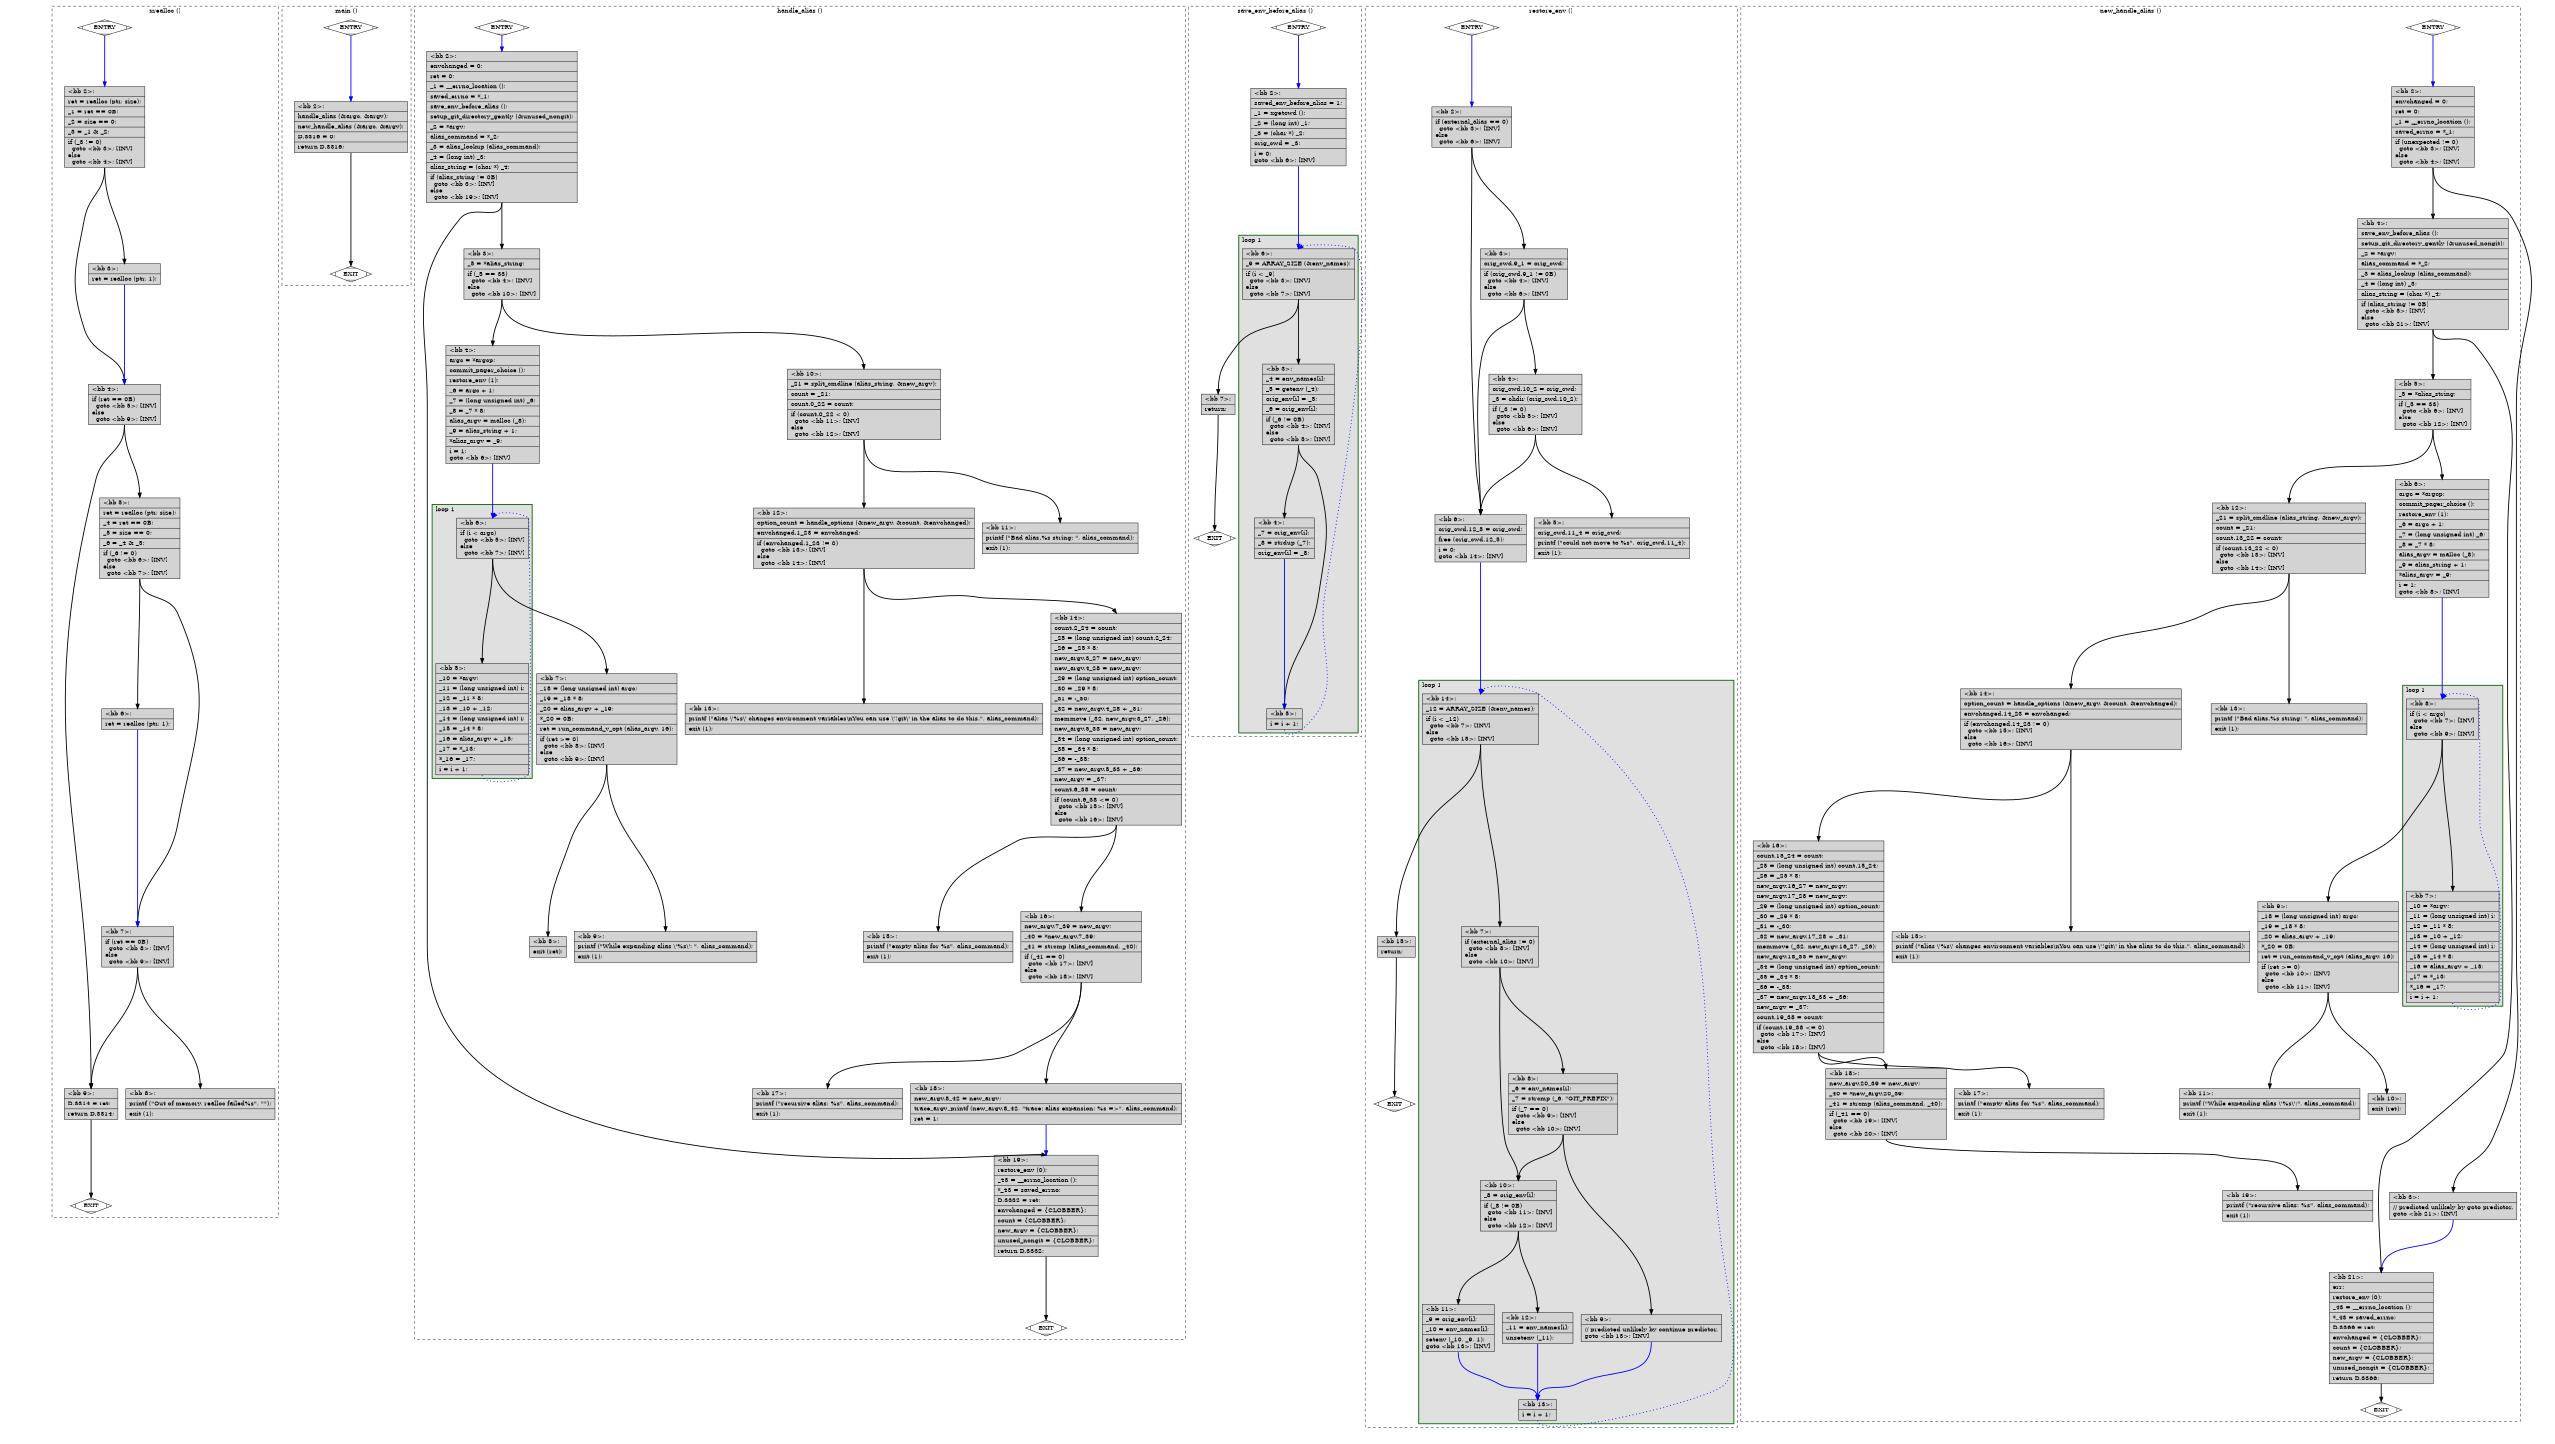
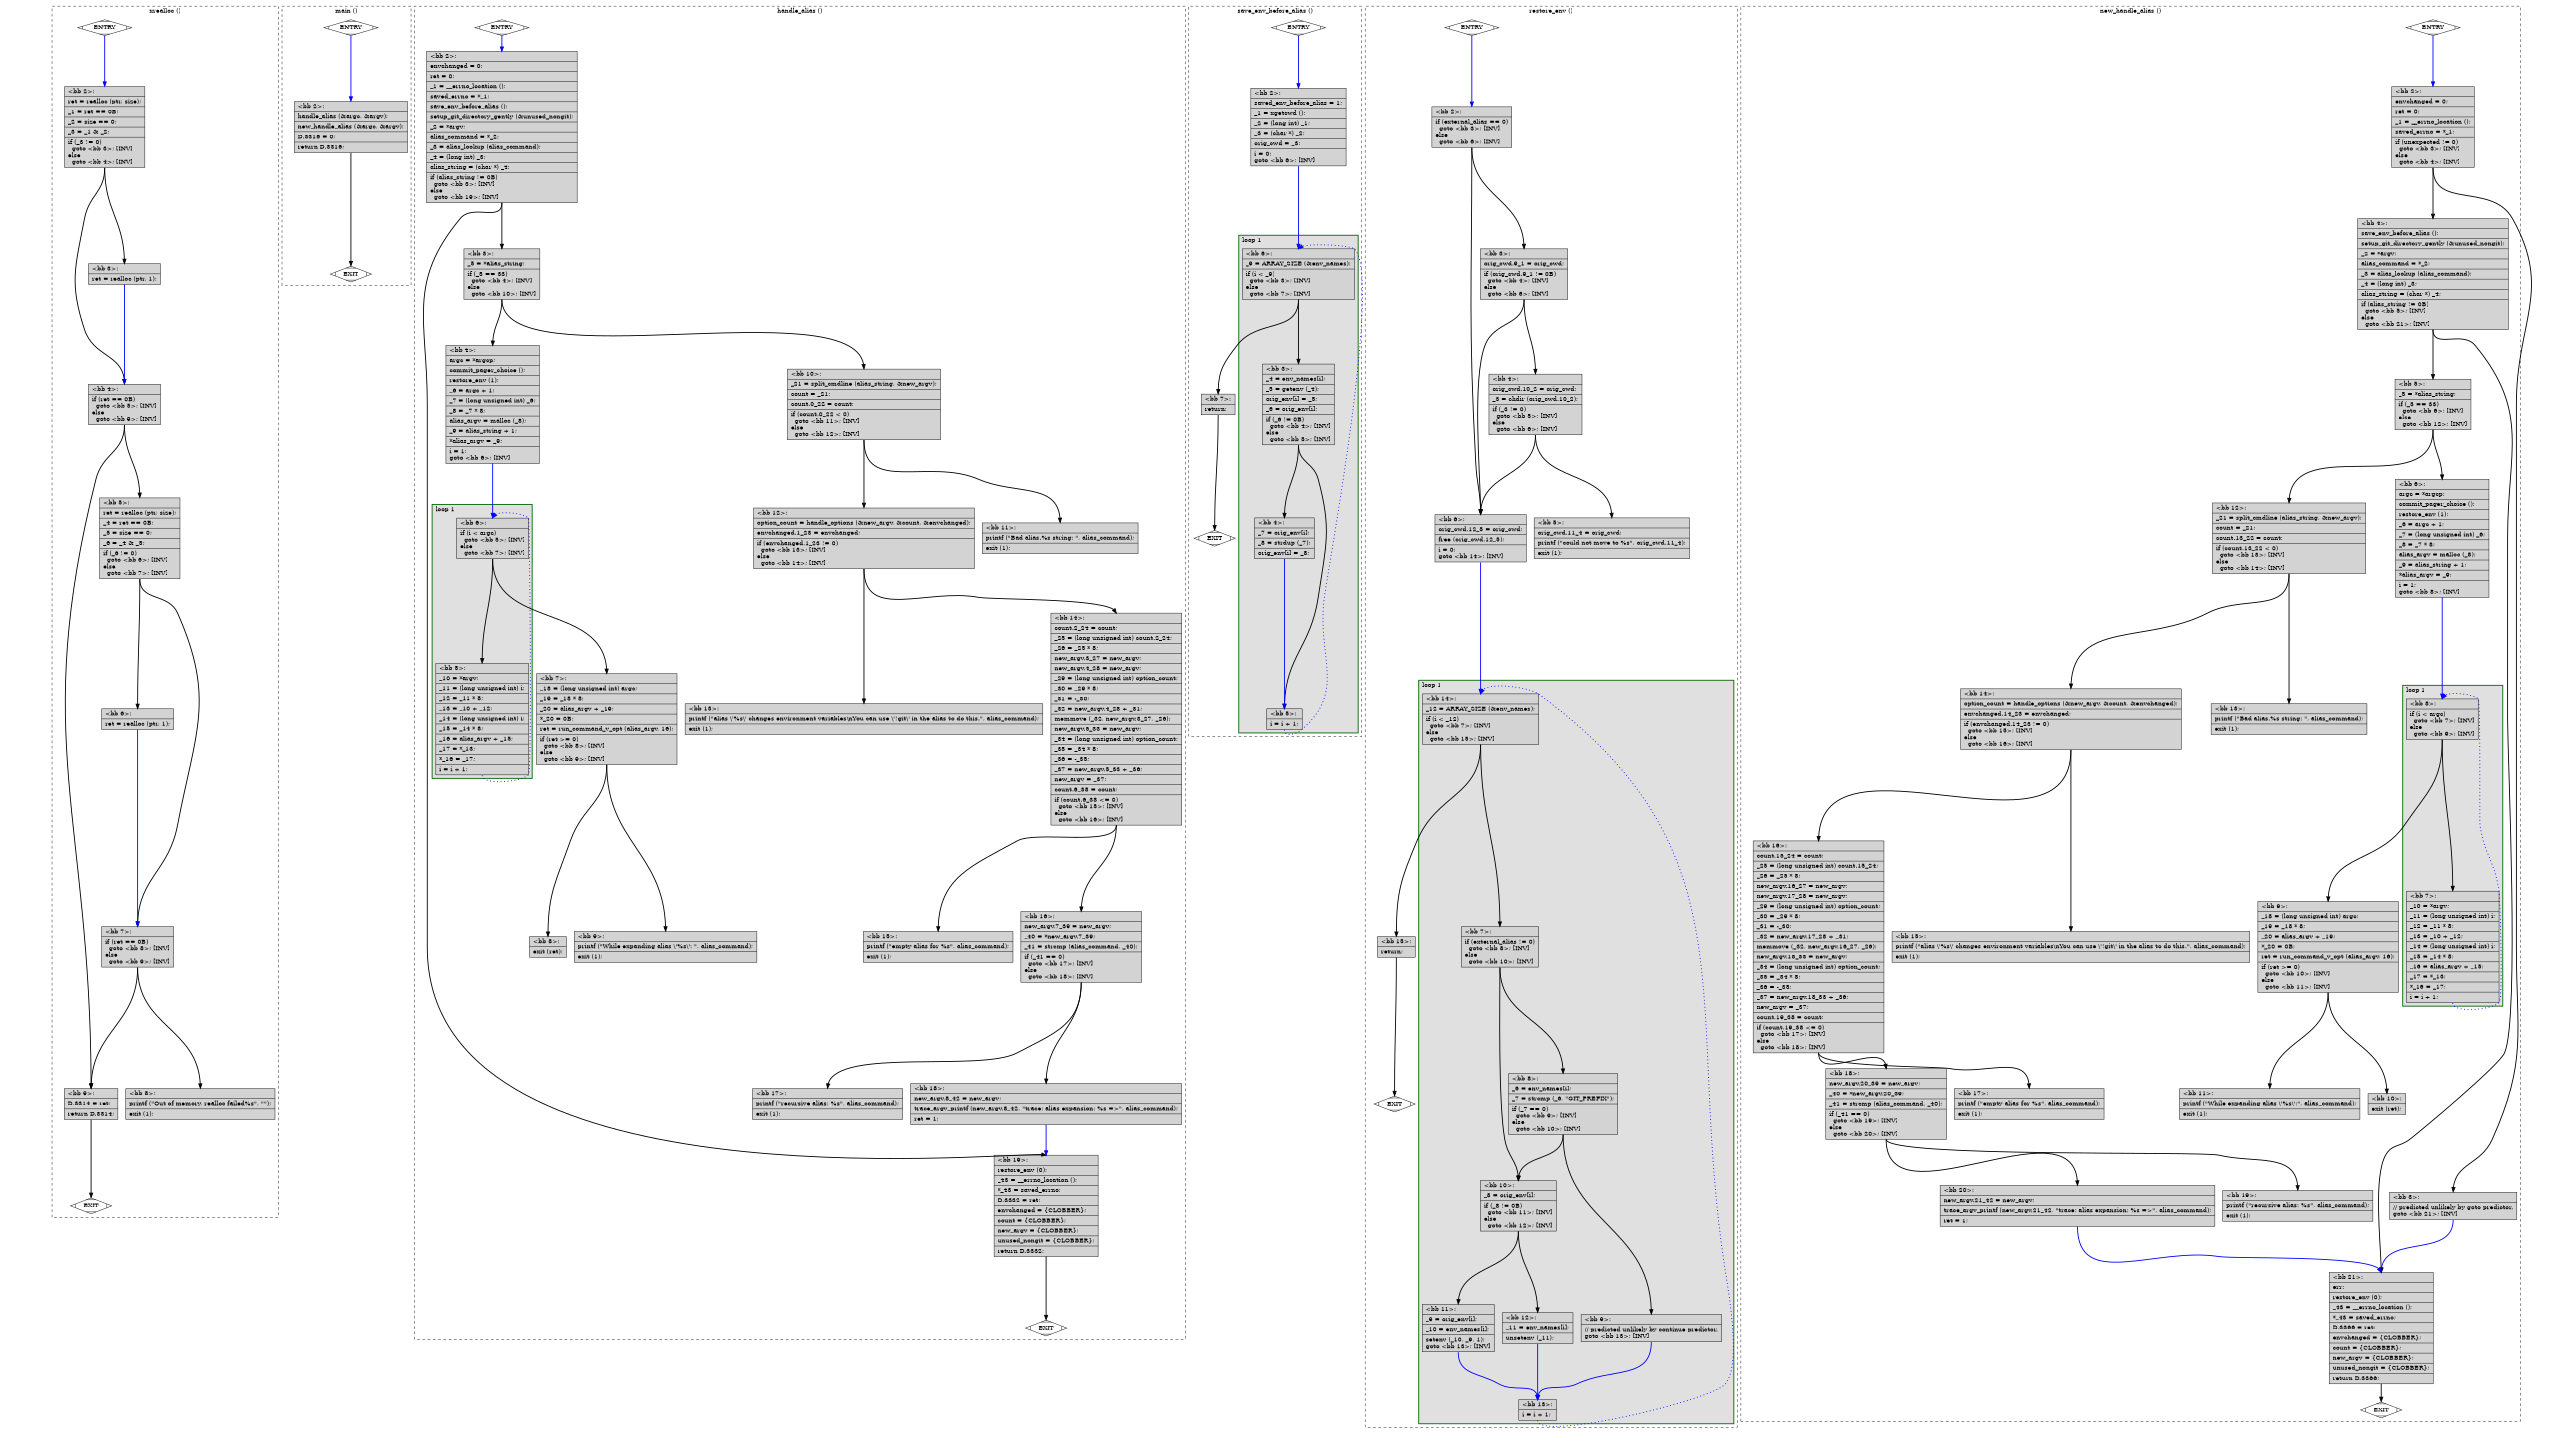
node "<bb 20>:": added
